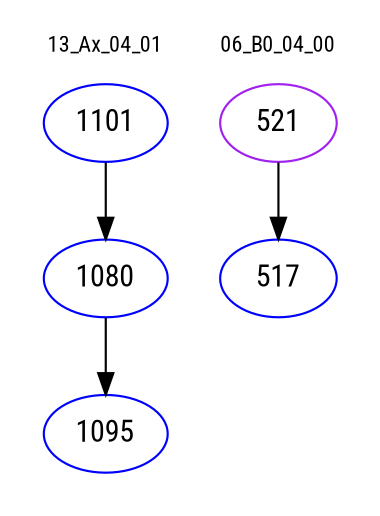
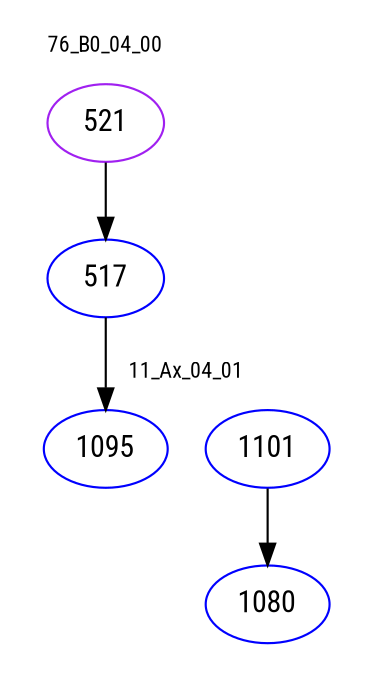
cluster "13_Ax_04_01": label "13_Ax_04_01" -> "11_Ax_04_01"
cluster "06_B0_04_00": label "06_B0_04_00" -> "76_B0_04_00"
edge "1080" -> "1095": now "517" -> "1095"
